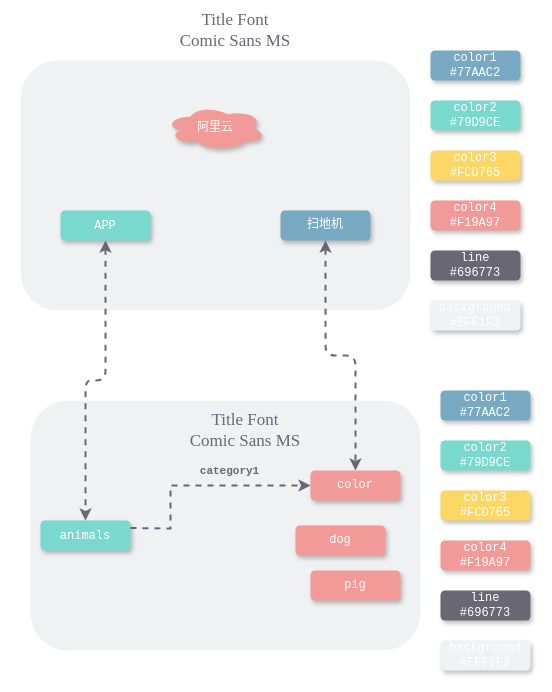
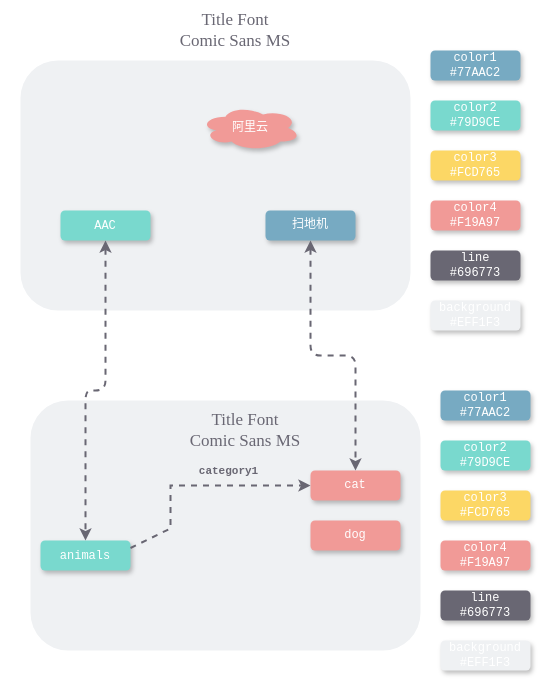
node "阿里云": moved (216, 128) -> (251, 128)
node "APP": label "APP" -> "AAC"
node "扫地机": moved (326, 226) -> (311, 226)
node "color": label "color" -> "cat"
node "animals": moved (86, 536) -> (86, 556)
node "dog": moved (341, 541) -> (356, 536)
node "pig": removed
